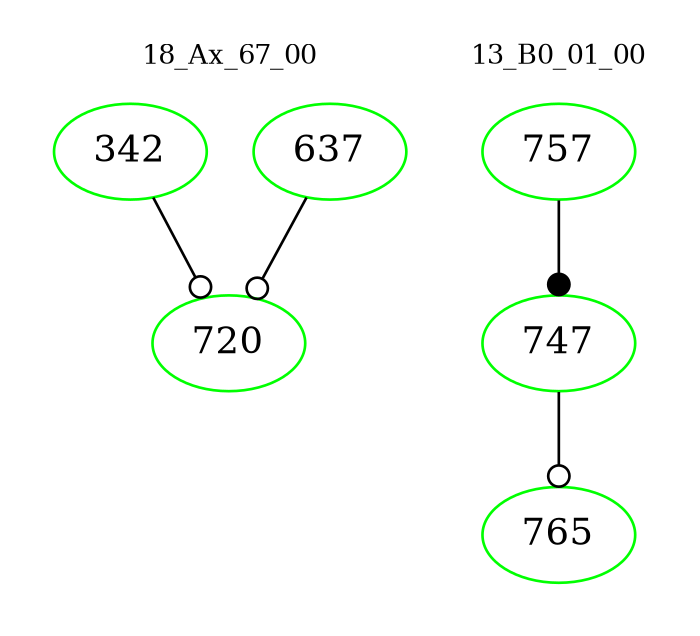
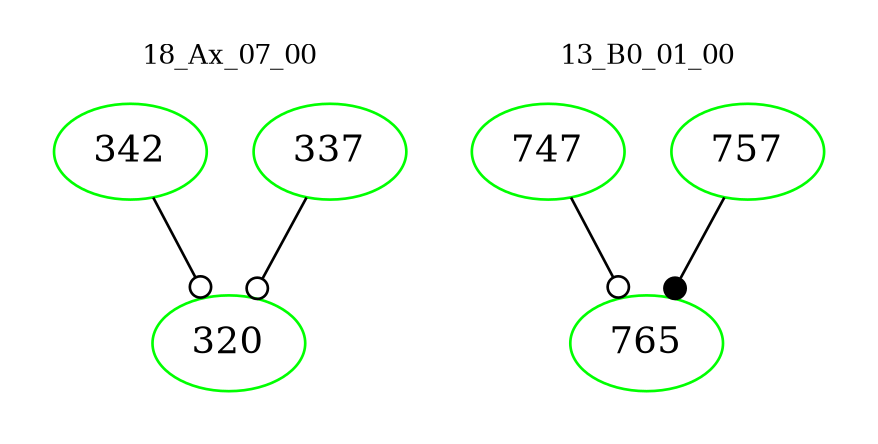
cluster "18_Ax_67_00": label "18_Ax_67_00" -> "18_Ax_07_00"
node "637": label "637" -> "337"
edge "757" -> "747": now "757" -> "765"
node "720": label "720" -> "320"
